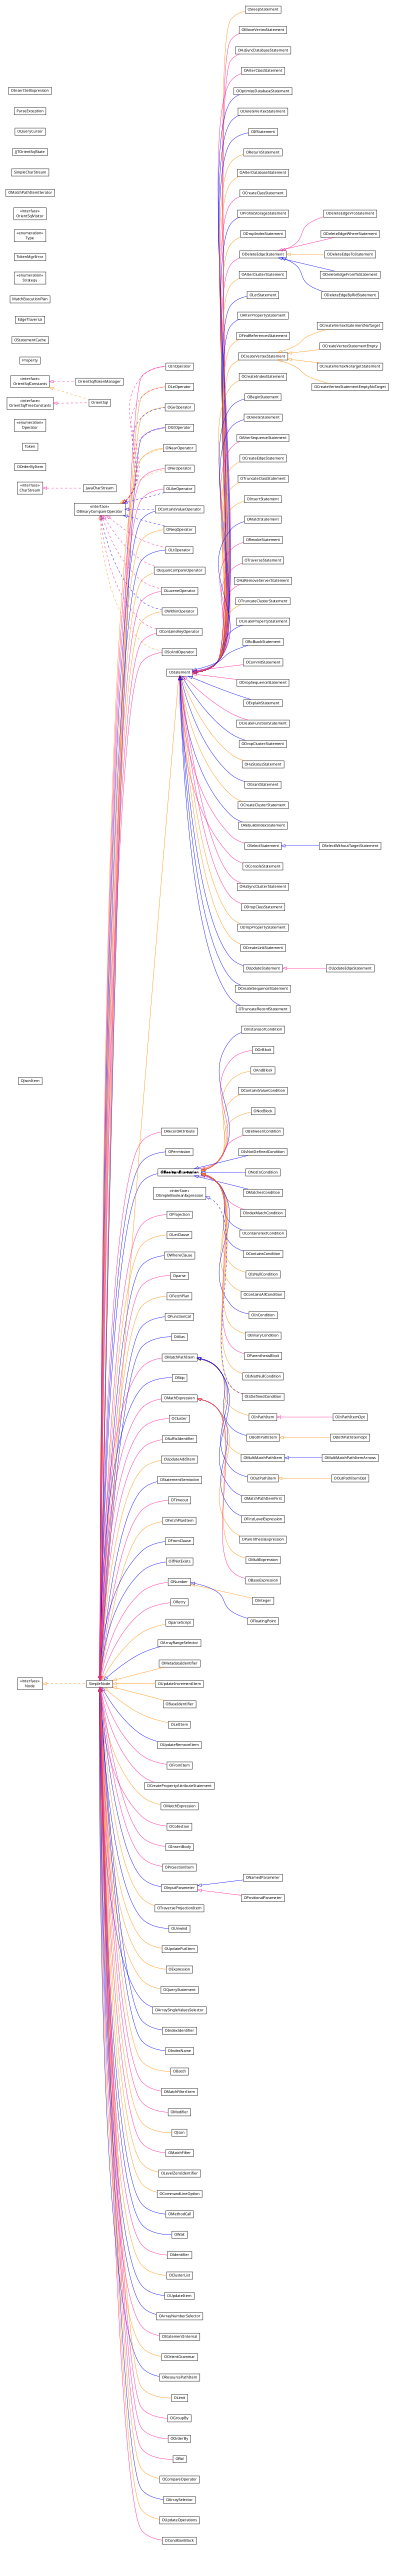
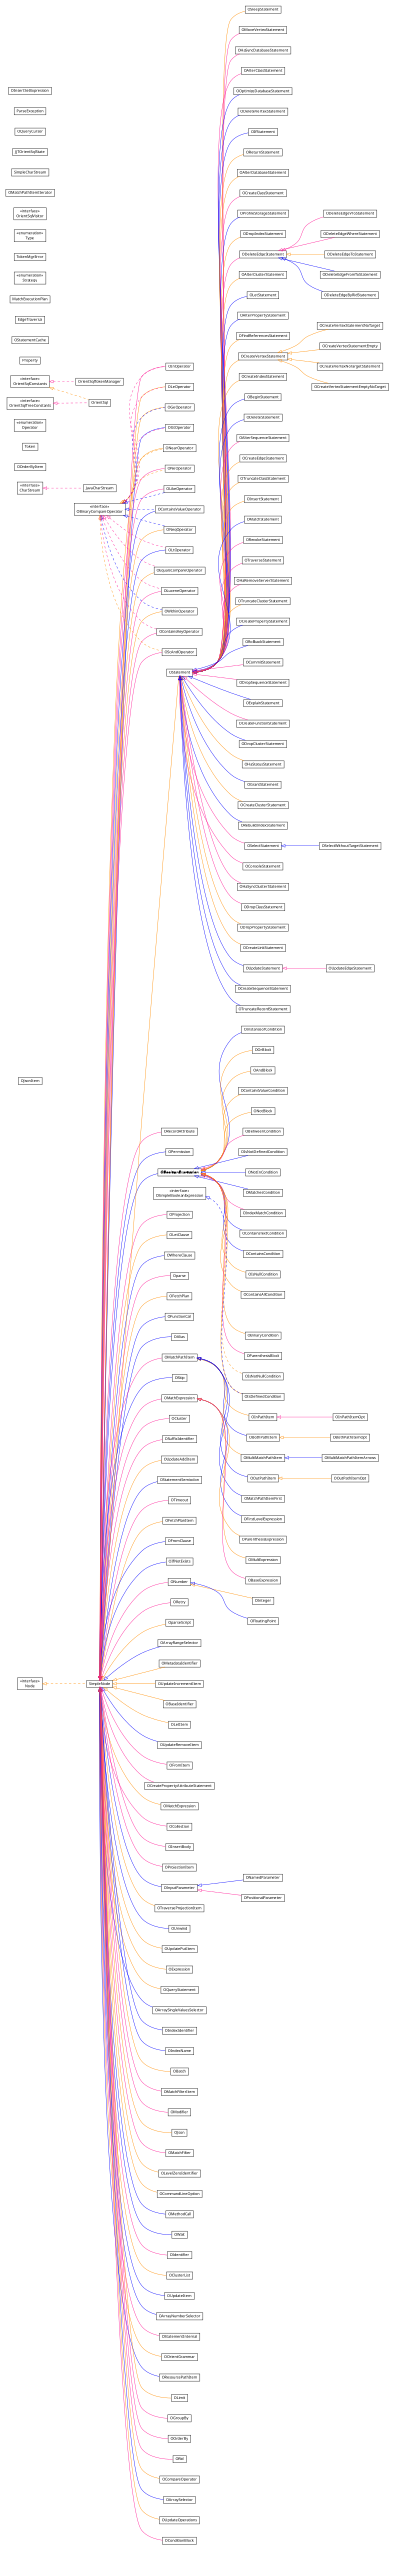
edge "OOrBlock" -> "OBooleanExpression": color deeppink -> darkorange
edge "OIsNotNullCondition" -> "OBooleanExpression": style solid -> dashed
node "OInCondition": removed
